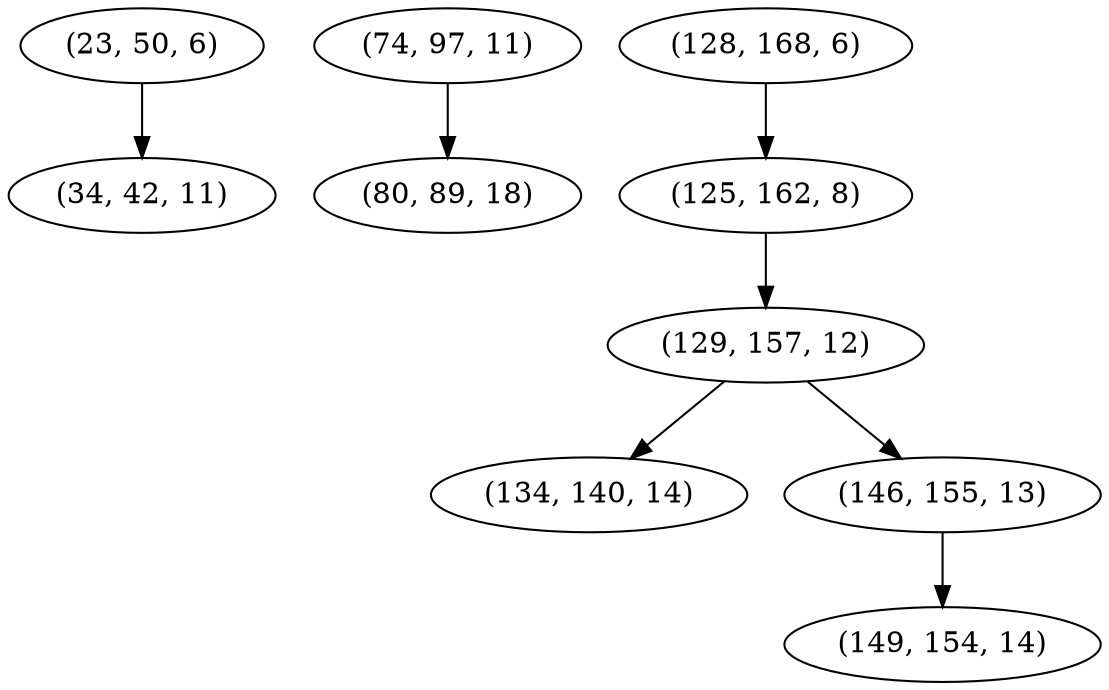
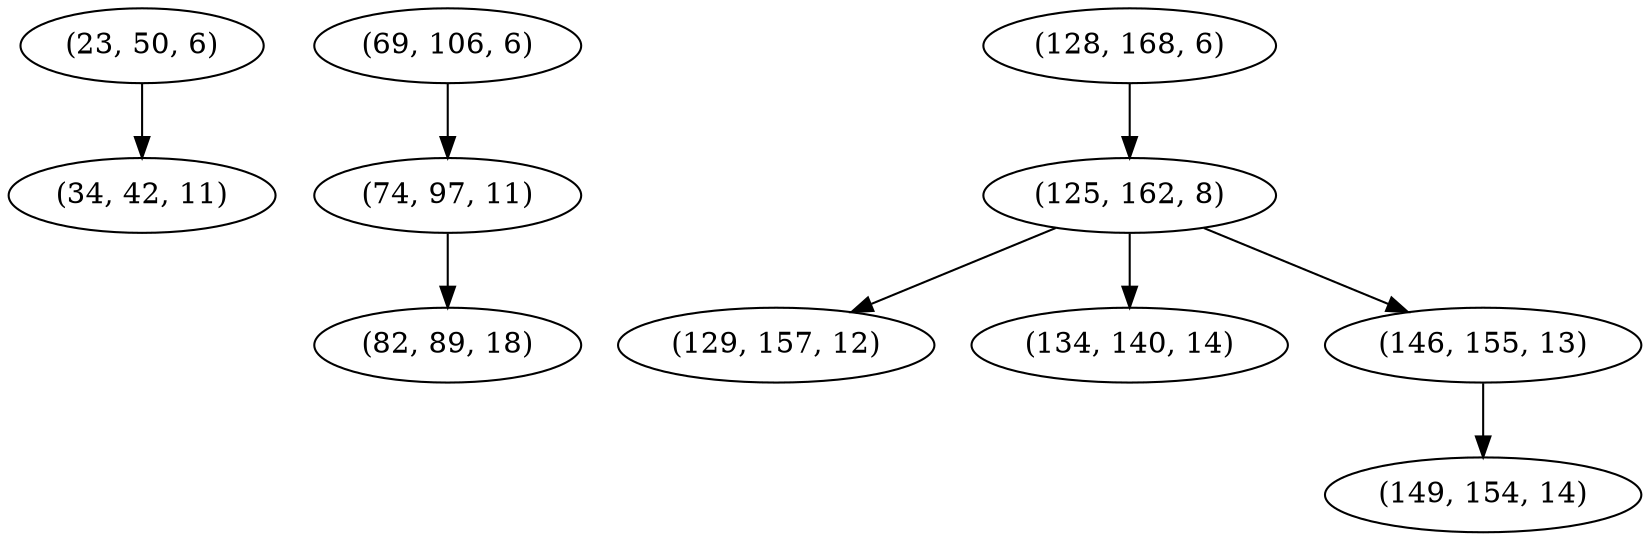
node "(69, 106, 6)": added
node "(80, 89, 18)": label "(80, 89, 18)" -> "(82, 89, 18)"
edge "(129, 157, 12)" -> "(134, 140, 14)": now "(125, 162, 8)" -> "(134, 140, 14)"
edge "(129, 157, 12)" -> "(146, 155, 13)": now "(125, 162, 8)" -> "(146, 155, 13)"
